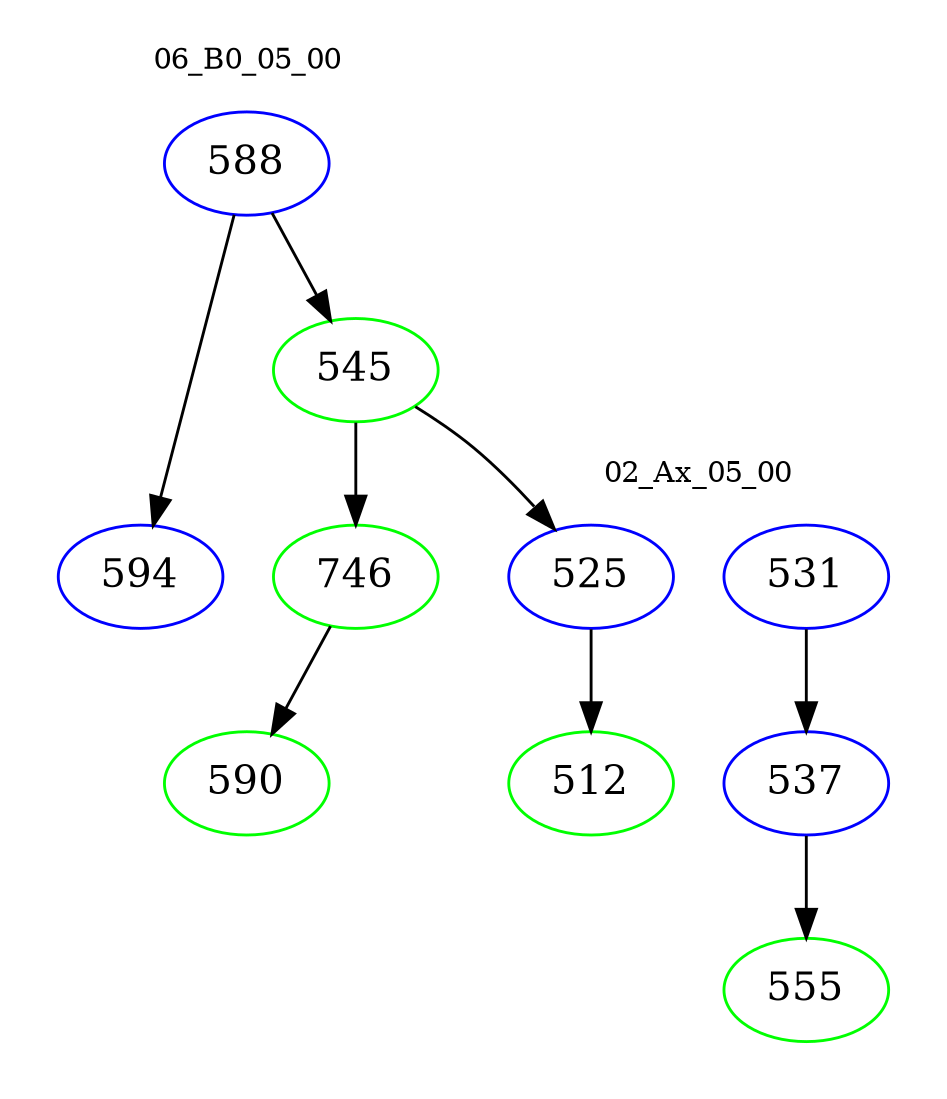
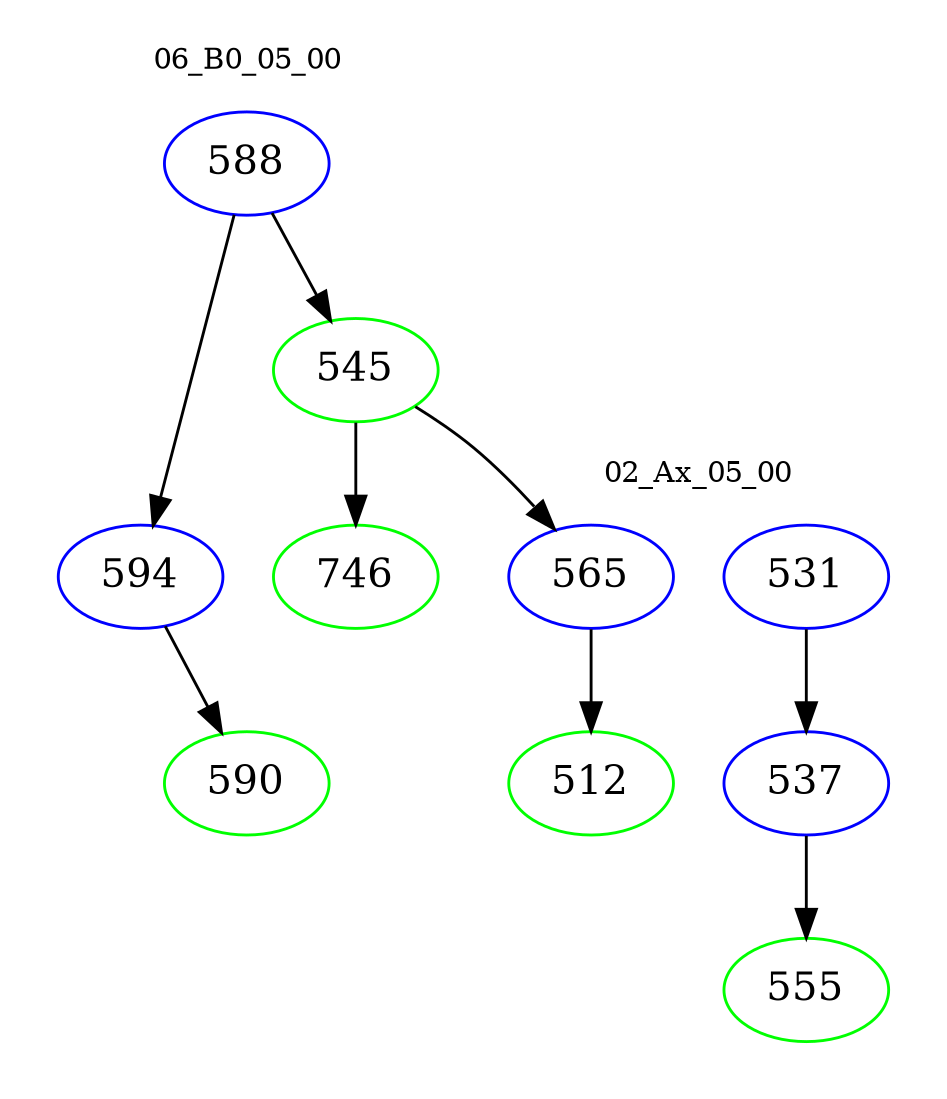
node "525": label "525" -> "565"
edge "746" -> "590": now "594" -> "590"
